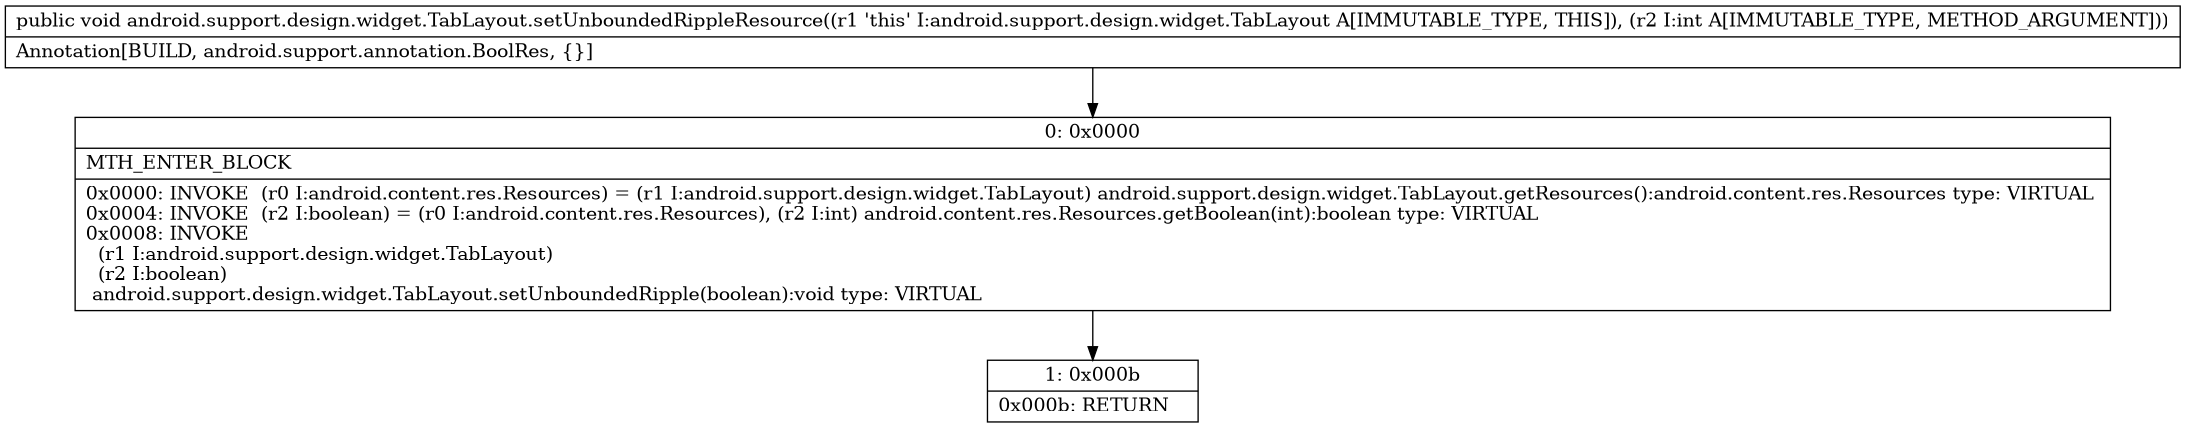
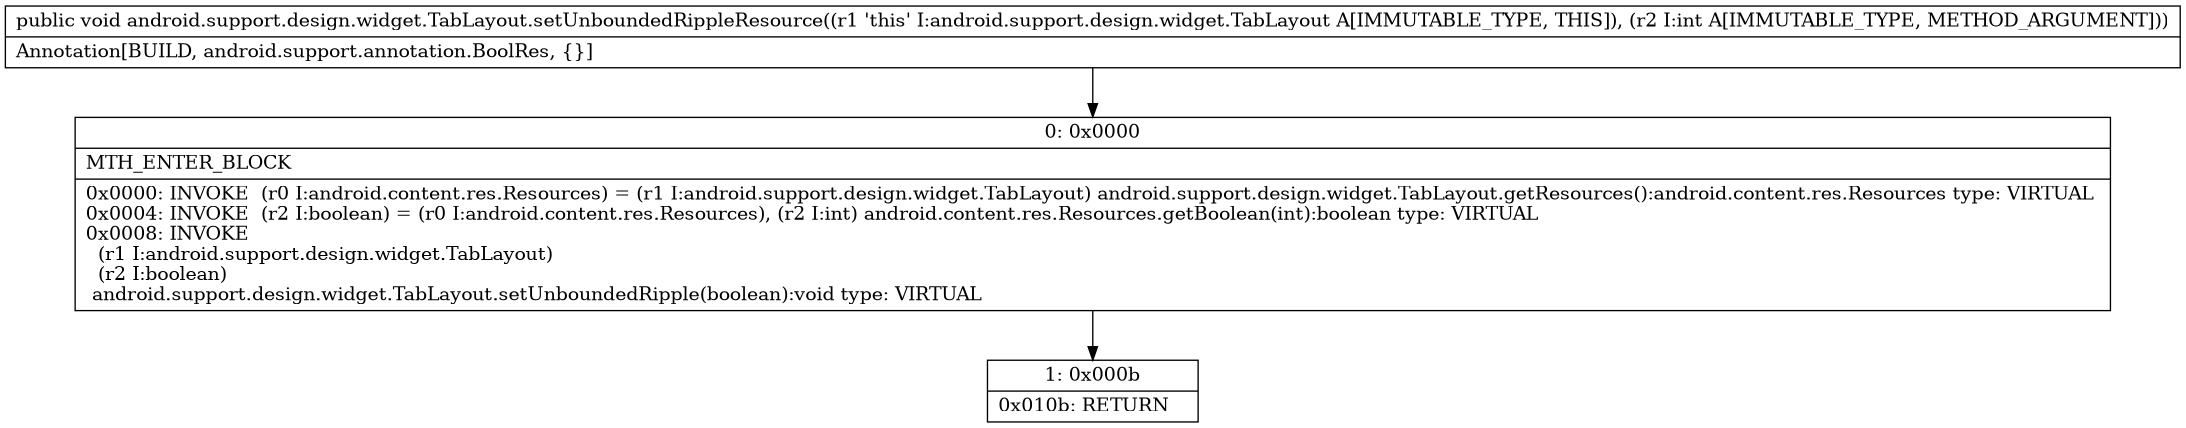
node "1: 0x000b": text "0x000b: RETURN" -> "0x010b: RETURN"
